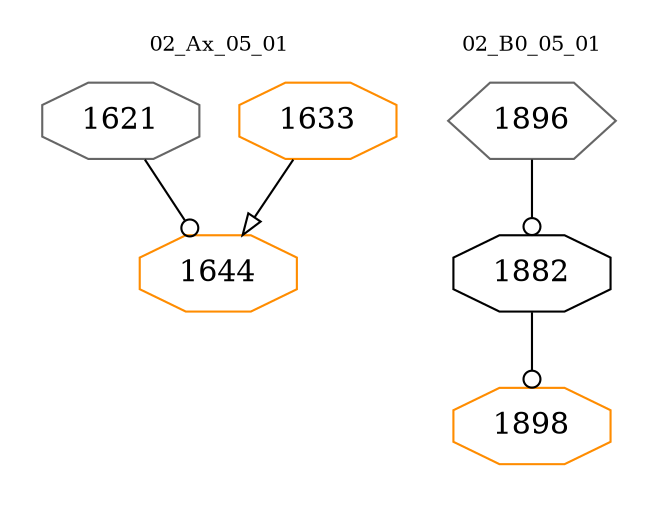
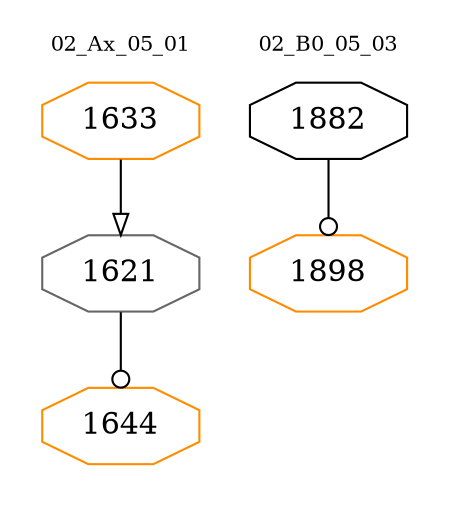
cluster "02_B0_05_01": label "02_B0_05_01" -> "02_B0_05_03"
node "1896": removed
edge "1633" -> "1644": now "1633" -> "1621"
